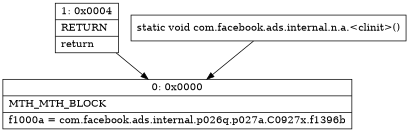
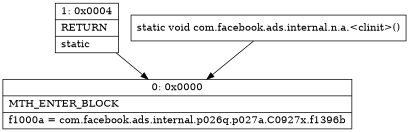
node "1: 0x0004": text "return" -> "static"
node "0: 0x0000": text "MTH_MTH_BLOCK" -> "MTH_ENTER_BLOCK"
